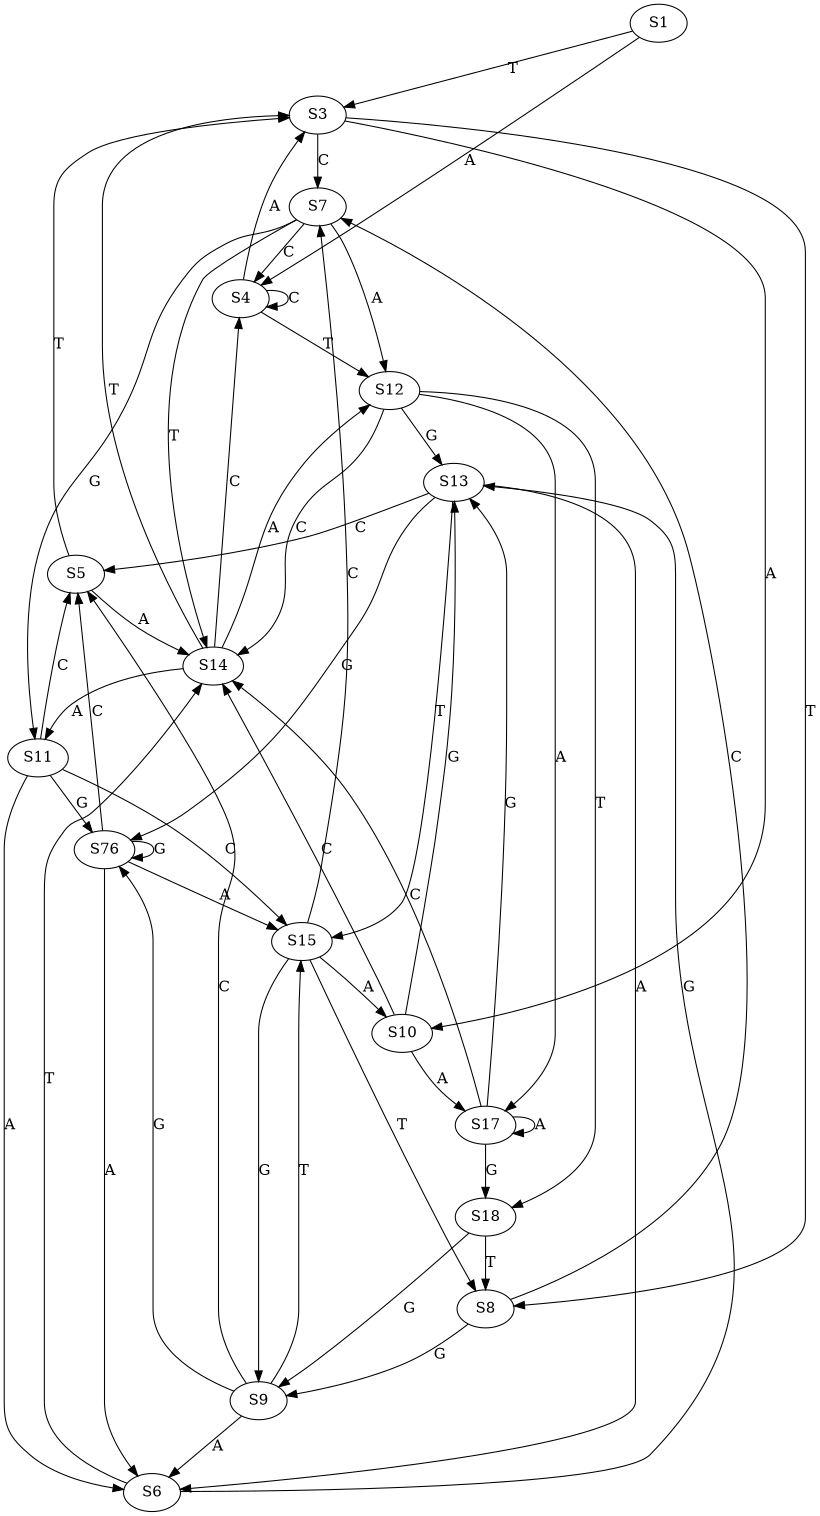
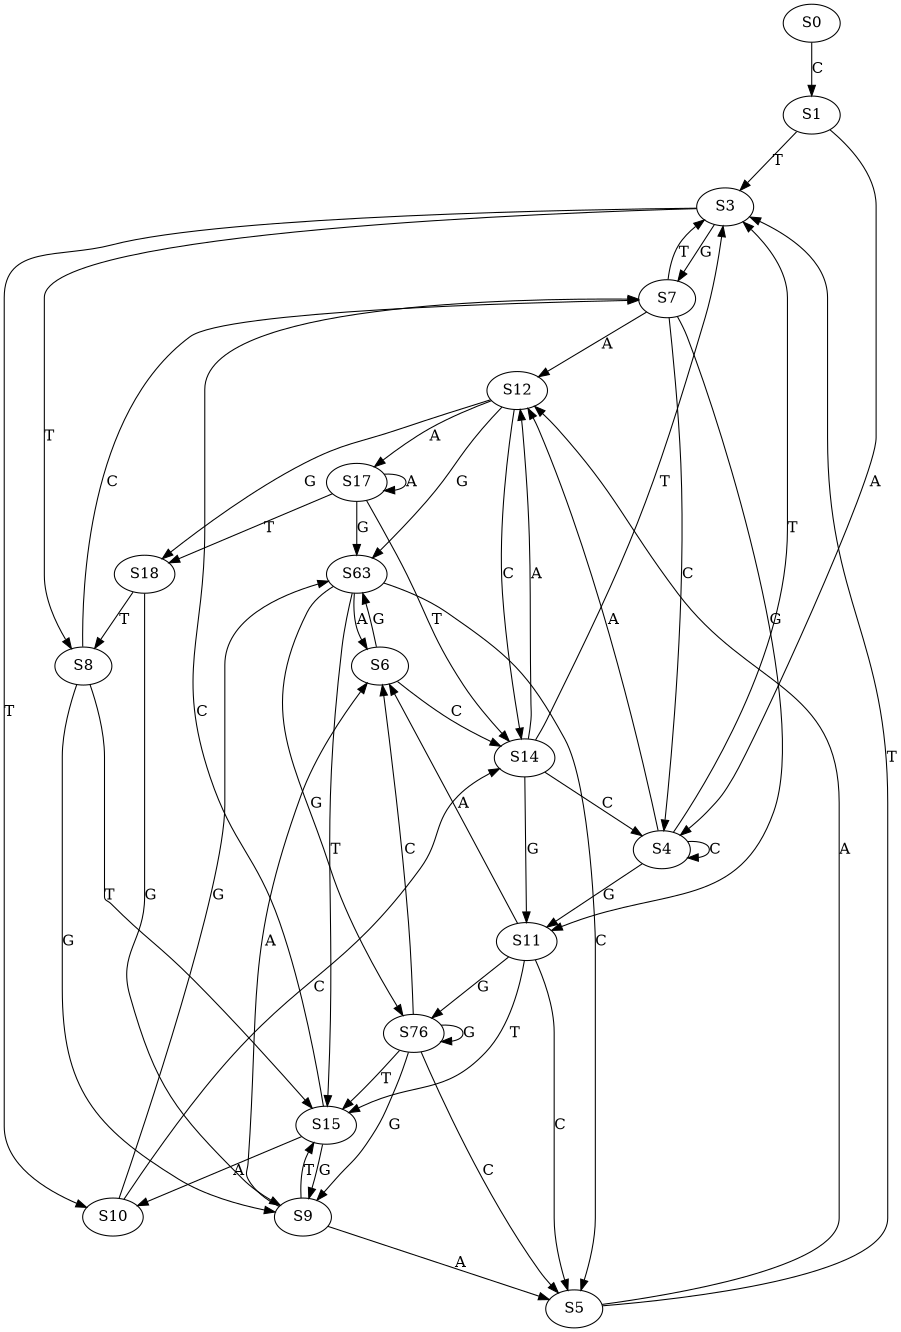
node "S0": added
edge "S3" -> "S7": label "C" -> "G"
edge "S4" -> "S3": label "A" -> "T"
edge "S4" -> "S12": label "T" -> "A"
edge "S7" -> "S14": now "S7" -> "S3"
node "S13": label "S13" -> "S63"
edge "S3" -> "S10": label "A" -> "T"
edge "S5" -> "S14": now "S5" -> "S12"
edge "S14" -> "S11": label "A" -> "G"
edge "S12" -> "S18": label "T" -> "G"
edge "S11" -> "S15": label "C" -> "T"
edge "S4" -> "S11": added, label "G"
edge "S76" -> "S15": label "A" -> "T"
edge "S17" -> "S14": label "C" -> "T"
edge "S9" -> "S5": label "C" -> "A"
edge "S6" -> "S14": label "T" -> "C"
edge "S10" -> "S17": removed, label "A"
edge "S15" -> "S8": reversed
edge "S9" -> "S76": reversed
edge "S76" -> "S6": label "A" -> "C"
edge "S17" -> "S18": label "G" -> "T"
